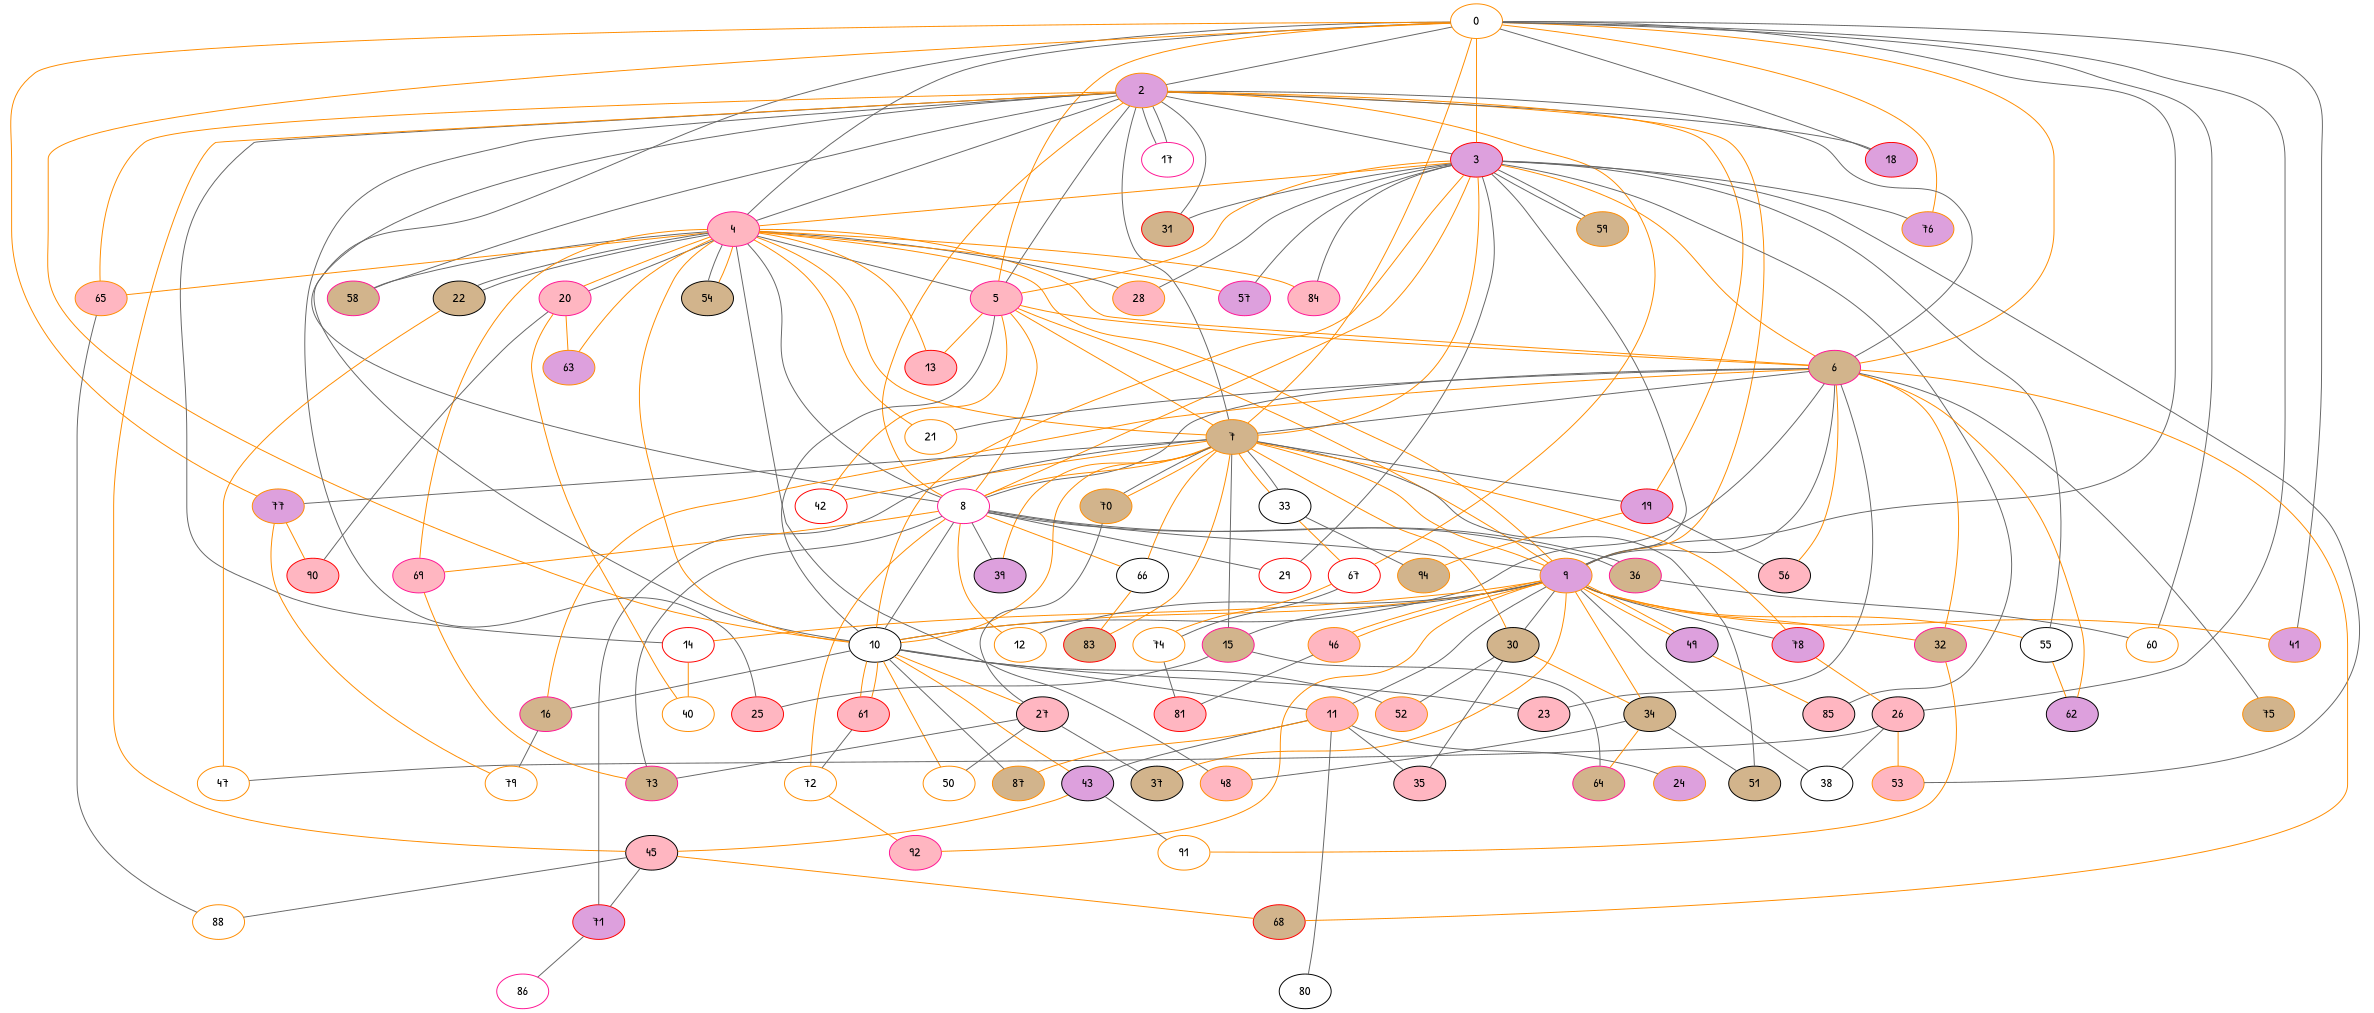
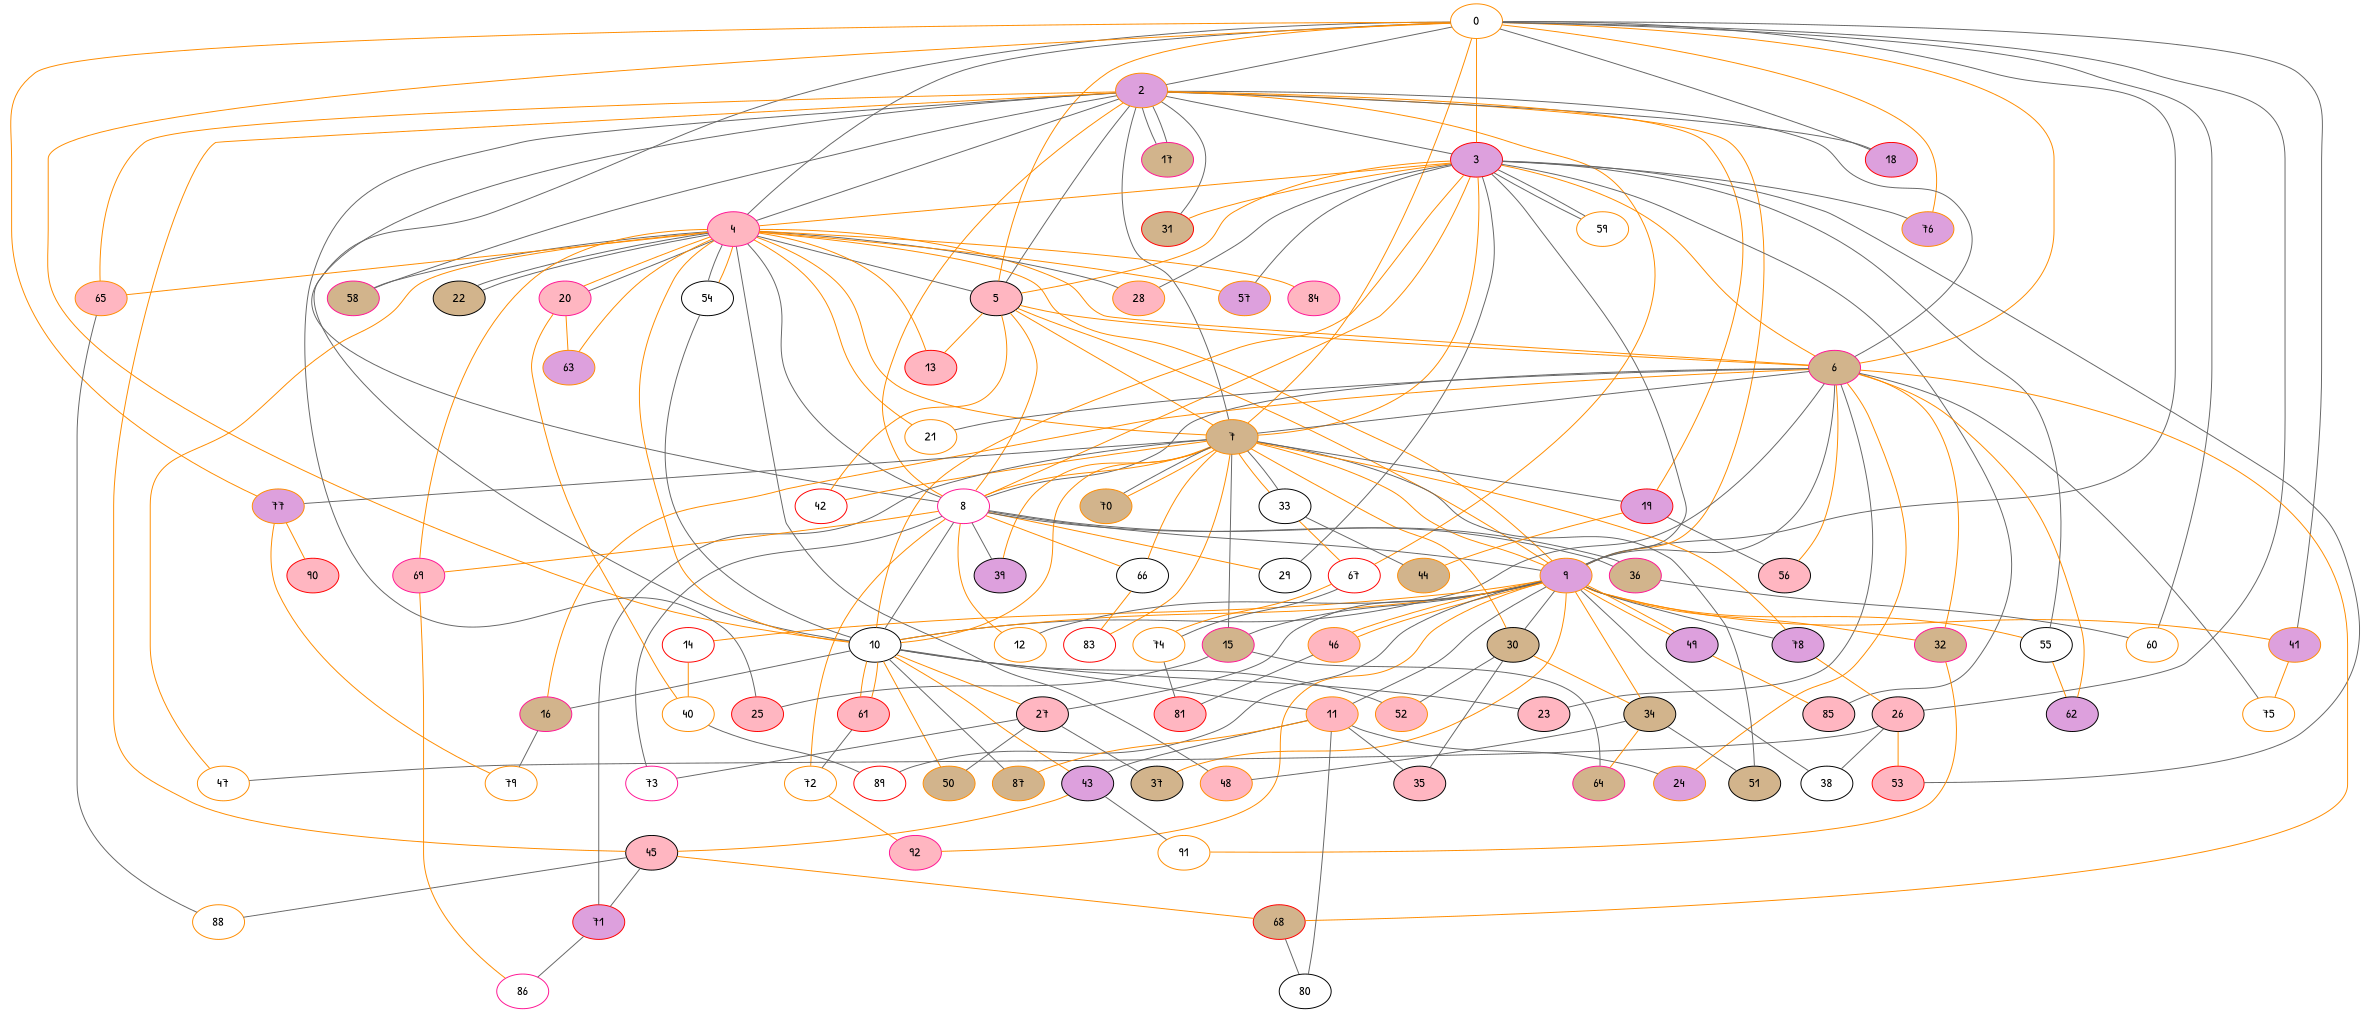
edge "2" -- "14": removed
node "17": fillcolor white -> tan
edge "3" -- "31": color gray40 -> darkorange
edge "3" -- "84": removed
node "59": fillcolor tan -> white
node "54": fillcolor tan -> white
node "5": color deeppink -> black
node "57": color deeppink -> darkorange
edge "20" -- "90": removed
edge "5" -- "10": now "54" -- "10"
edge "22" -- "47": now "4" -- "47"
edge "8" -- "29": color gray40 -> darkorange
node "29": color red -> black
node "94": label "94" -> "44"
edge "6" -- "24": added
edge "70" -- "27": now "9" -- "27"
node "83": fillcolor tan -> white
node "78": color red -> black
edge "41" -- "75": added
node "75": fillcolor tan -> white
edge "69" -- "73": now "69" -- "86"
node "73": fillcolor tan -> white
node "89": added
node "50": fillcolor white -> tan
node "53": color darkorange -> red
edge "68" -- "80": added
